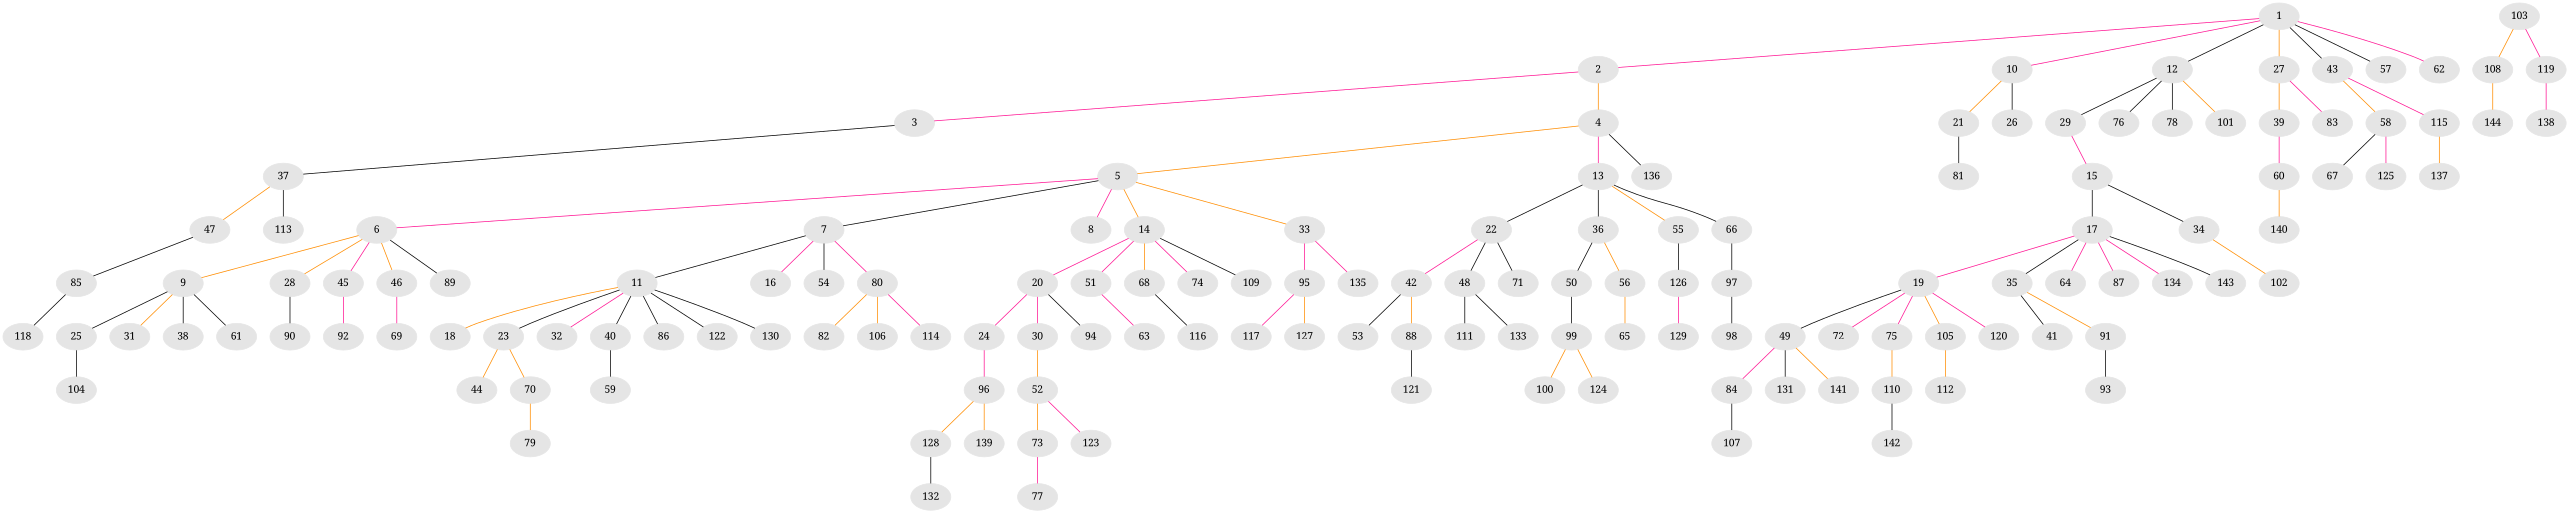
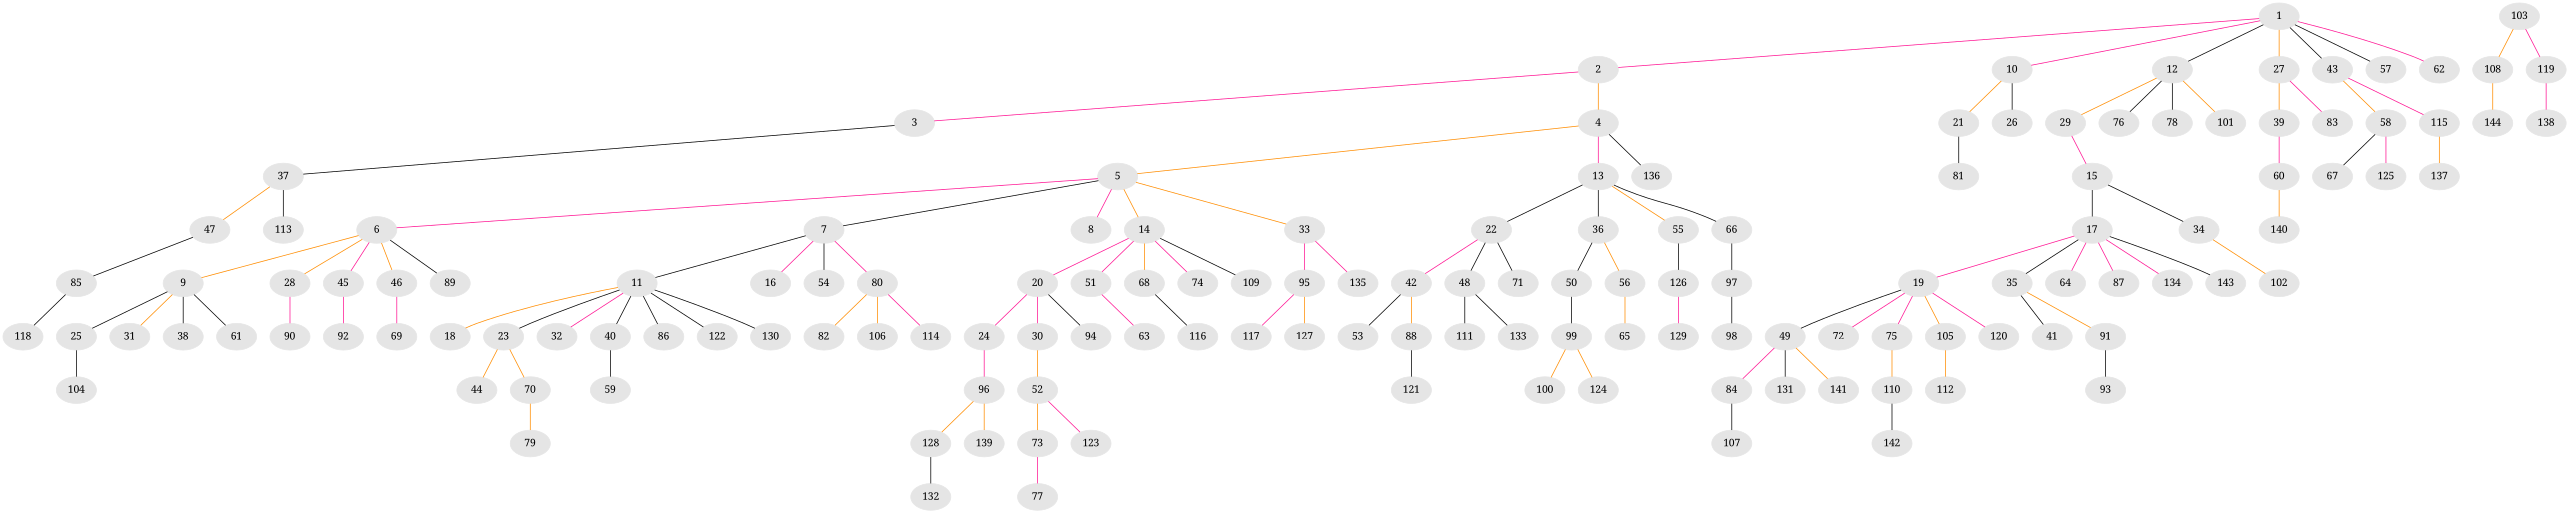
edge "12" -- "29": color black -> darkorange
edge "28" -- "90": color black -> deeppink
